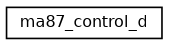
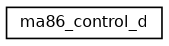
node "ma87_control_d": label "ma87_control_d" -> "ma86_control_d"
